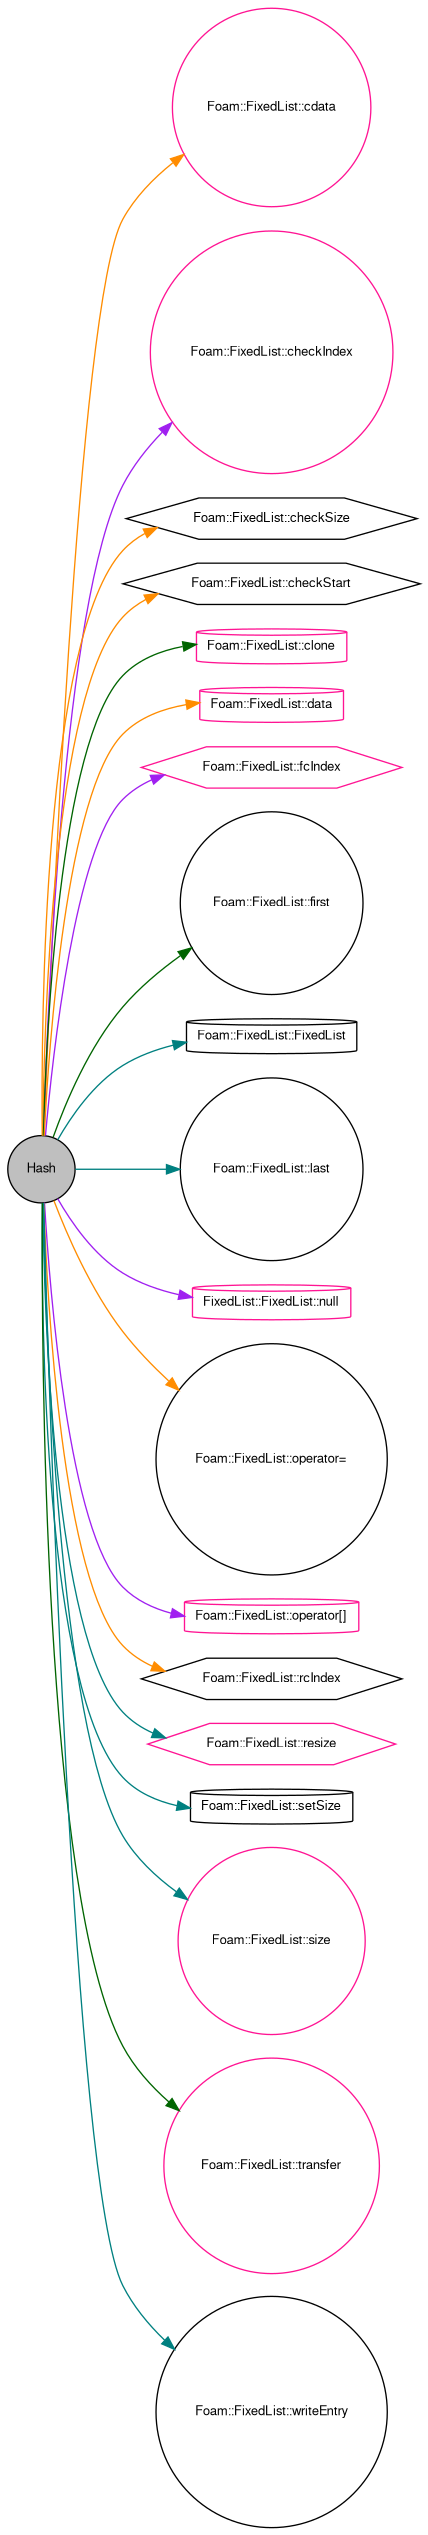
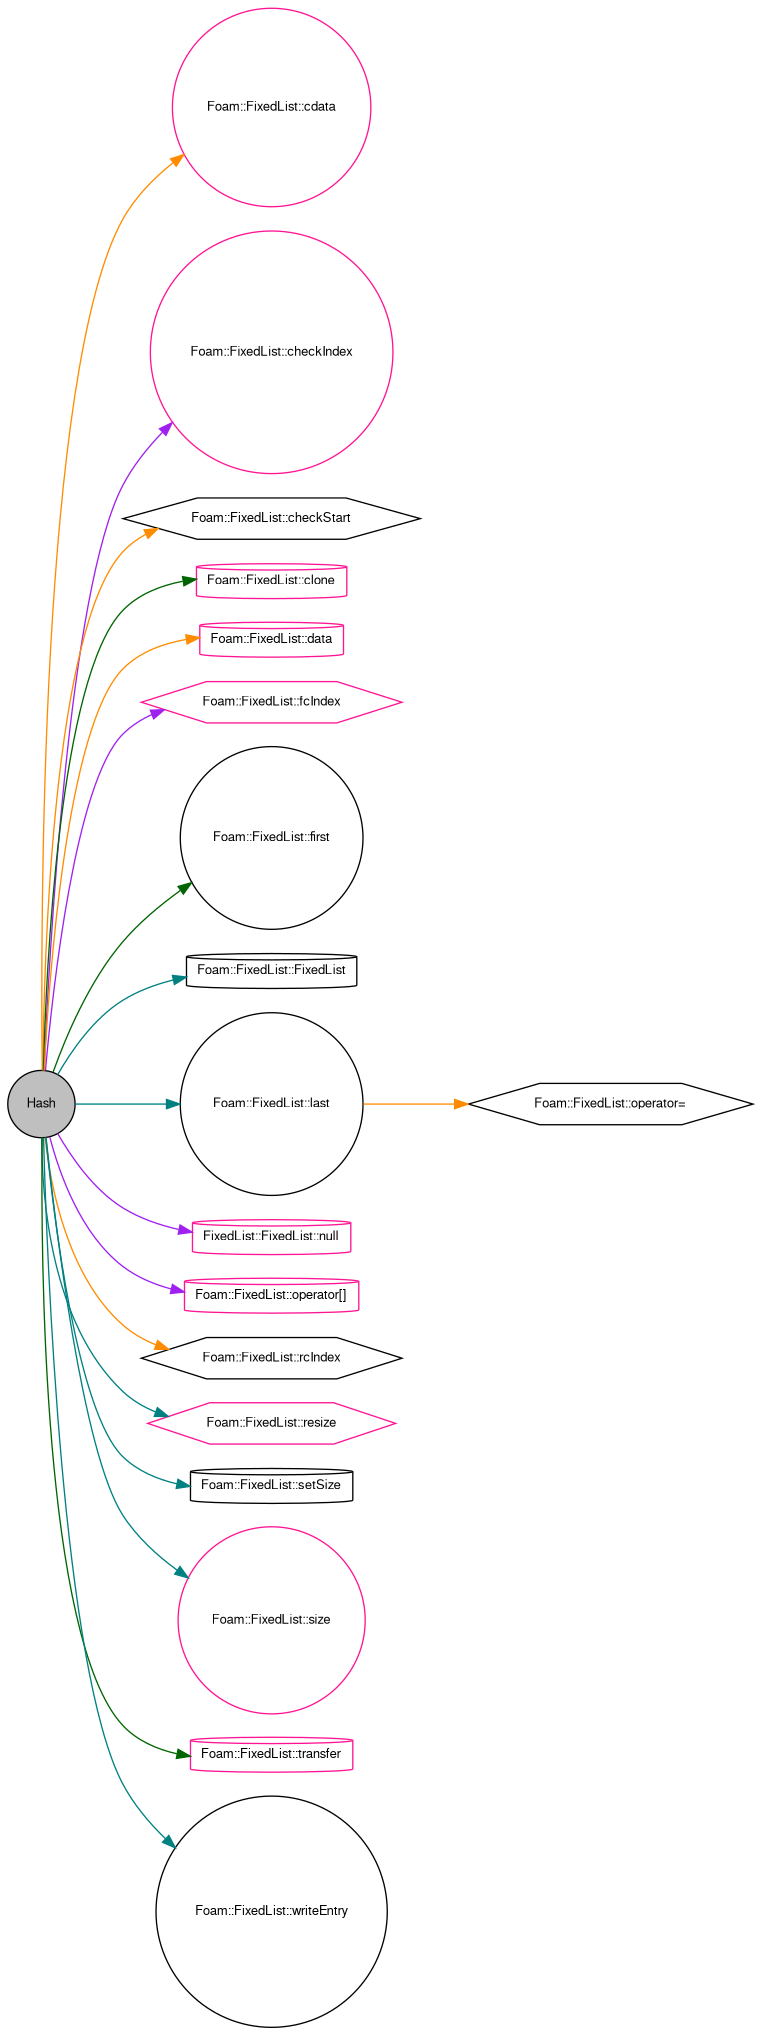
node "Foam::FixedList::checkSize": removed
edge "Hash" -> "Foam::FixedList::operator=": now "Foam::FixedList::last" -> "Foam::FixedList::operator="
node "Foam::FixedList::operator=": shape circle -> hexagon
node "Foam::FixedList::transfer": shape circle -> cylinder
